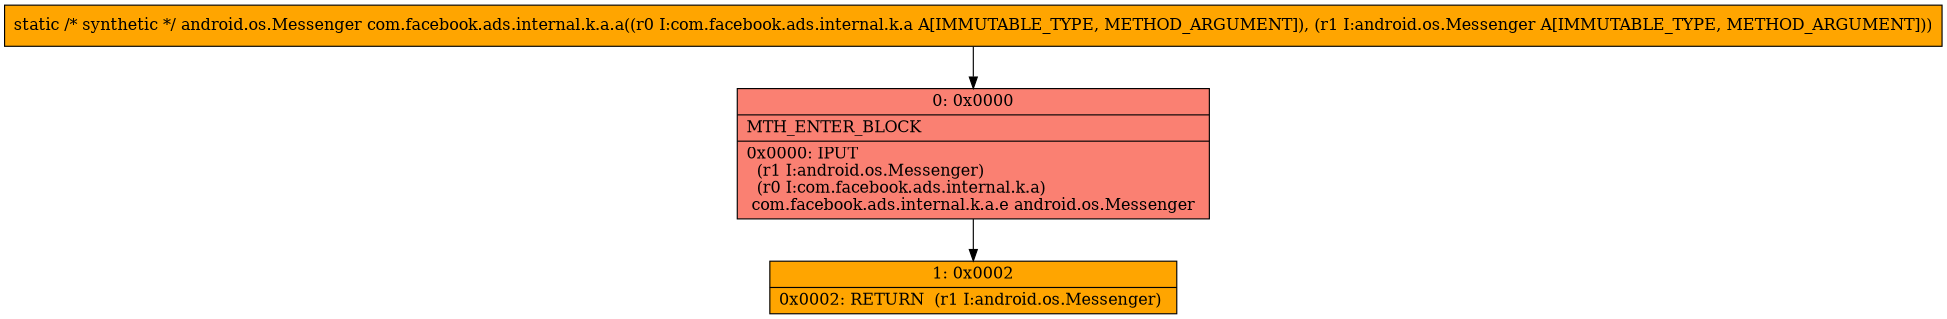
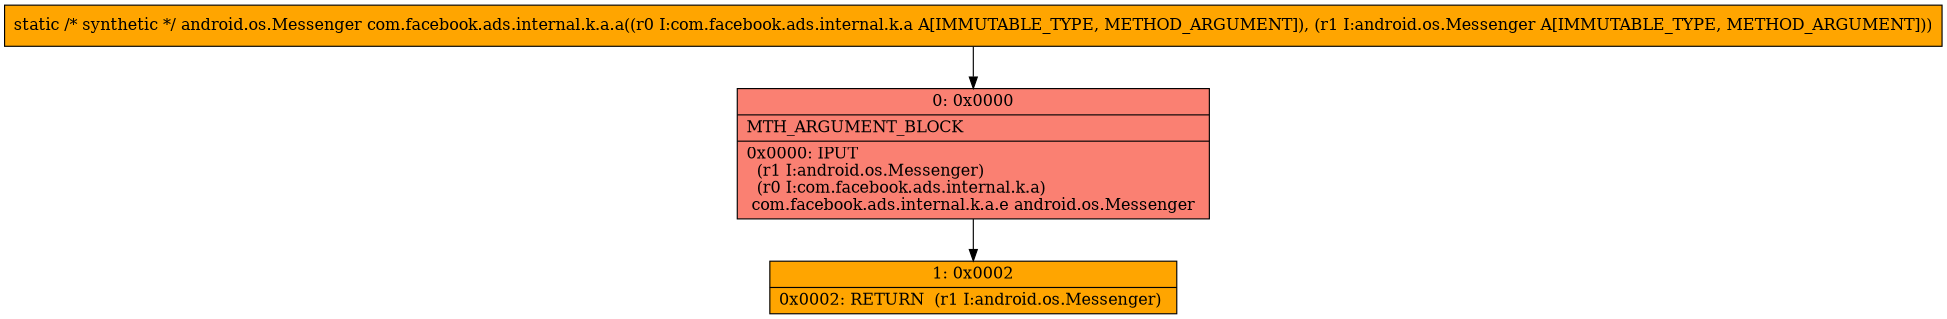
node "0: 0x0000": text "MTH_ENTER_BLOCK" -> "MTH_ARGUMENT_BLOCK"
